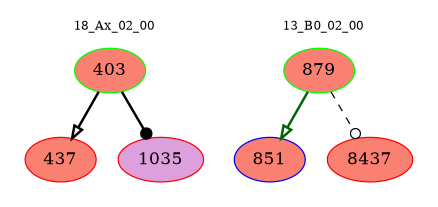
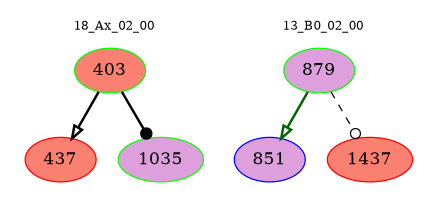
node "879": fillcolor salmon -> plum
node "1035": color red -> green
node "851": fillcolor salmon -> plum
node "8437": label "8437" -> "1437"
